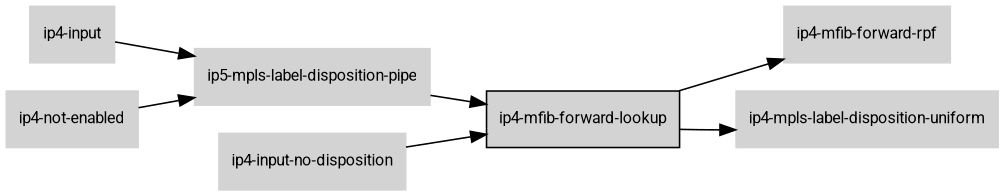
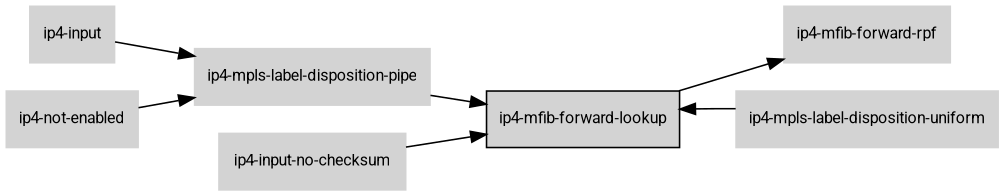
node "ip5-mpls-label-disposition-pipe": label "ip5-mpls-label-disposition-pipe" -> "ip4-mpls-label-disposition-pipe"
edge "ip4-mfib-forward-lookup" -> "ip4-mpls-label-disposition-uniform": reversed
node "ip4-input-no-disposition": label "ip4-input-no-disposition" -> "ip4-input-no-checksum"
